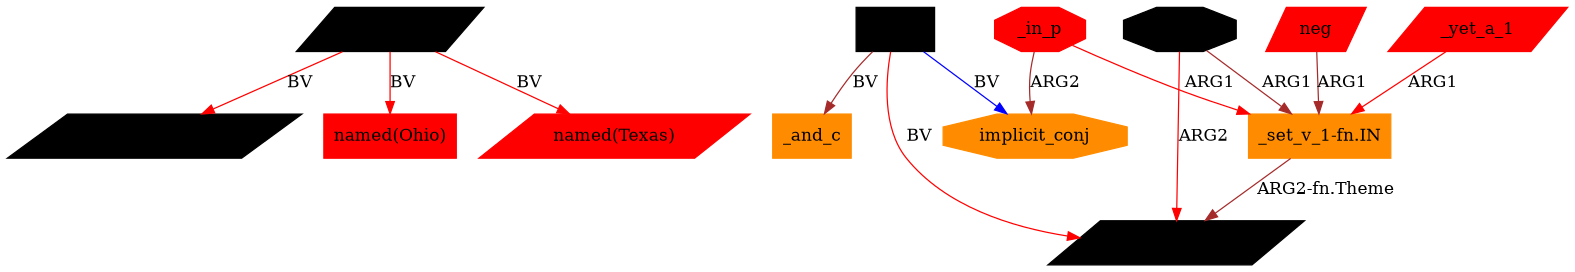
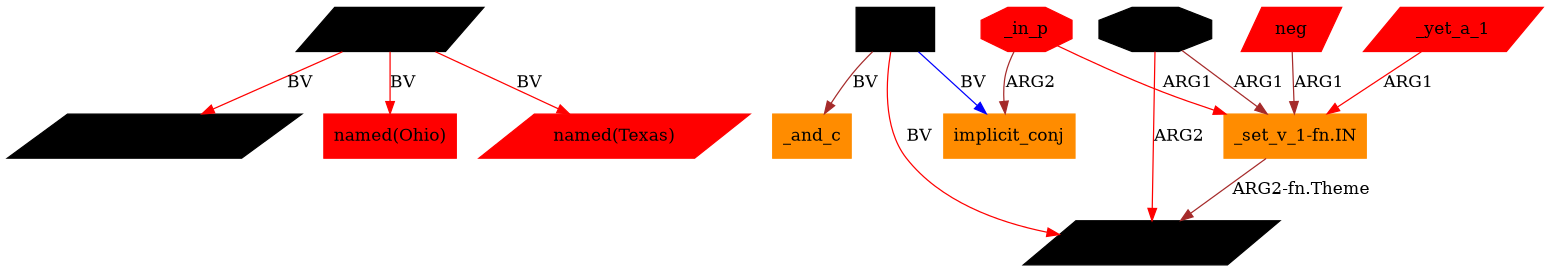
node "implicit_conj": shape octagon -> box
